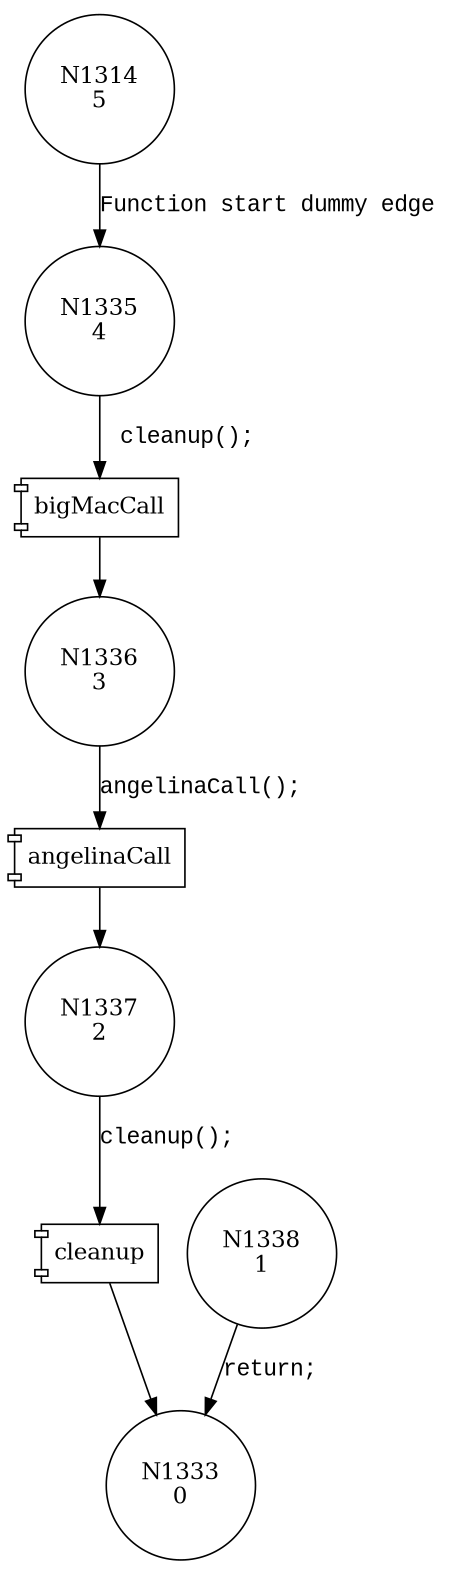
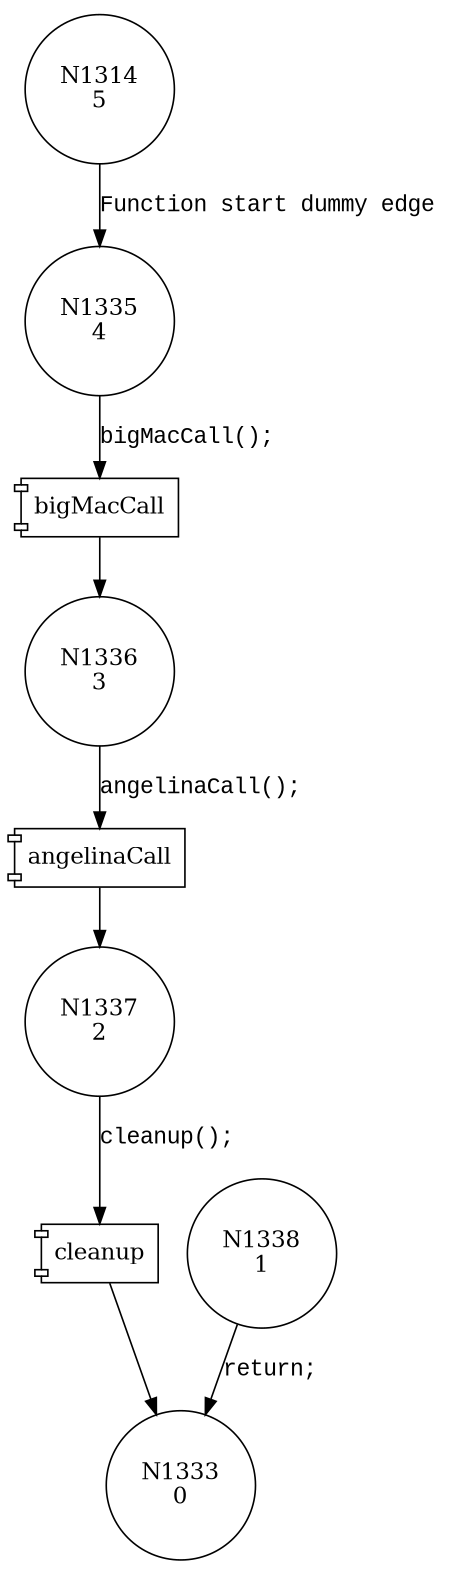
edge "N1335 4" -> "bigMacCall": label "cleanup();" -> "bigMacCall();"
